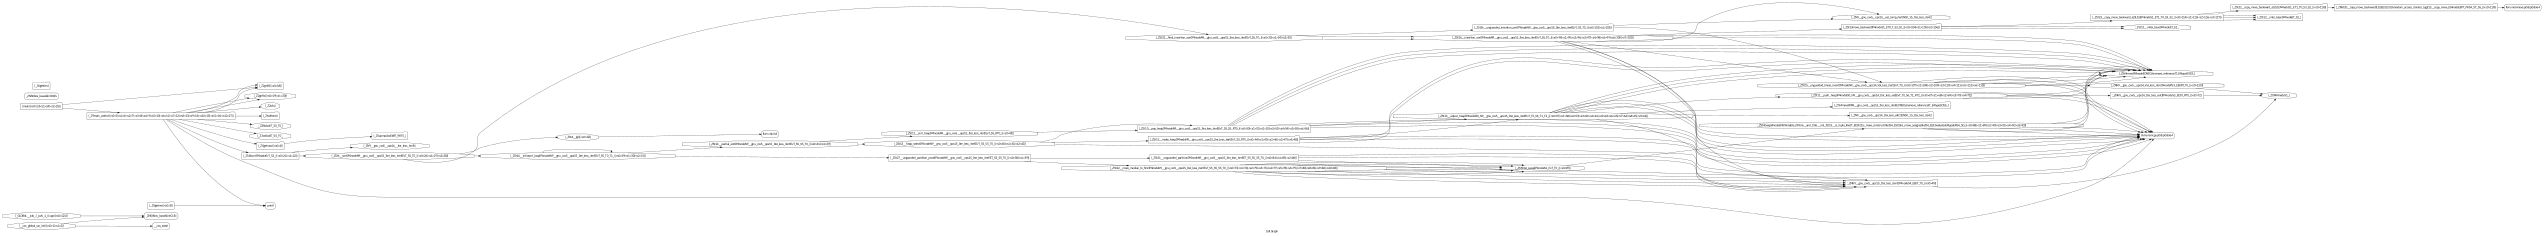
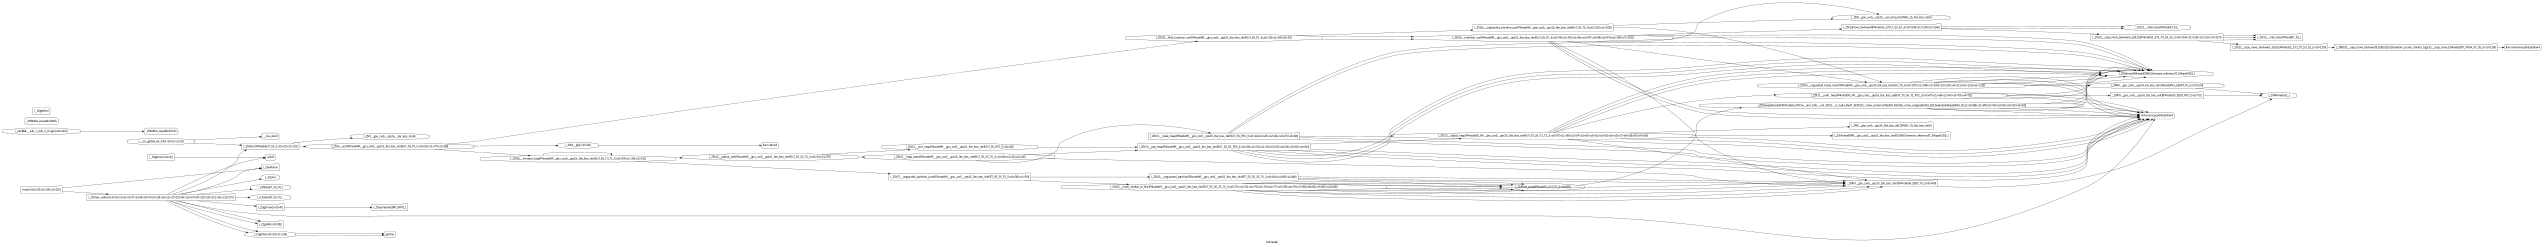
edge "{main|{<s0>23|<s1>24|<s2>25}}" -> "{_Z2gnRi|{<s0>18}}": now "{main|{<s0>23|<s1>24|<s2>25}}" -> "{_Z6okforxx}"
edge "{__cxx_global_var_init|{<s0>1|<s1>2}}" -> "_ZNSt8ios_base4InitC1Ev": now "{__cxx_global_var_init|{<s0>1|<s1>2}}" -> "{_ZSt4sortIP4nodeEvT_S2_|{<s0>21|<s1>22}}"
node "getchar": added
